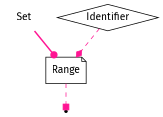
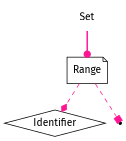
edge "Identifier" -> "Range": reversed
